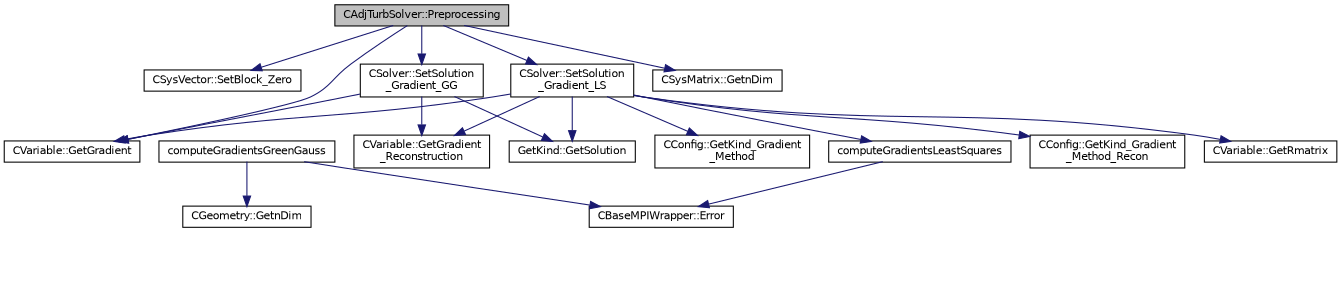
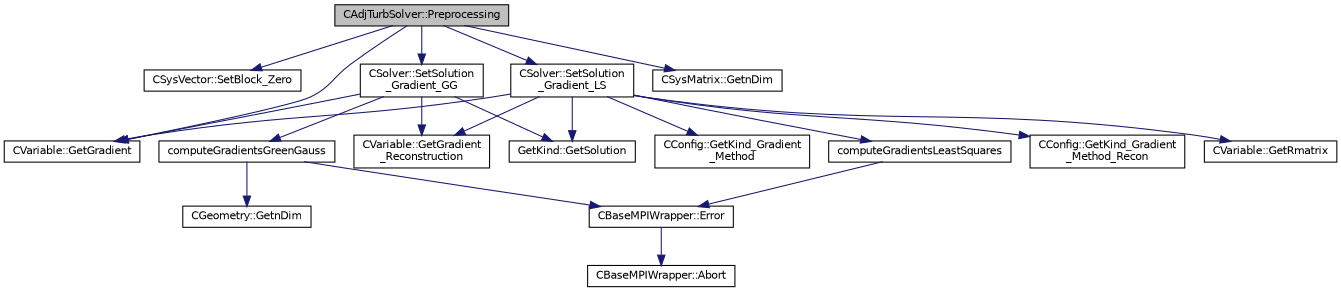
edge "CSolver::SetSolution _Gradient_GG" -> "computeGradientsGreenGauss": added
node "CBaseMPIWrapper::Abort": added
